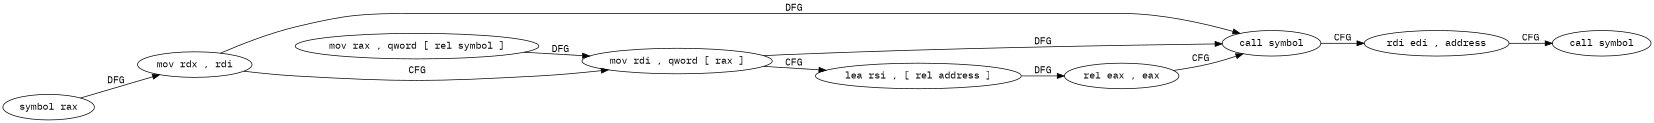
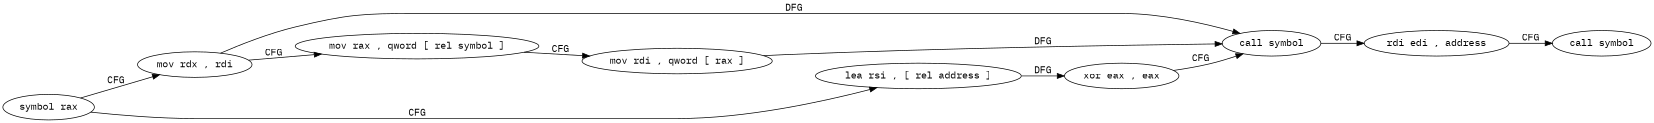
edge "mov rax , qword [ rel symbol ]" -> "mov rdi , qword [ rax ]": label "DFG" -> "CFG"
edge "mov rdi , qword [ rax ]" -> "lea rsi , [ rel address ]": now "symbol rax" -> "lea rsi , [ rel address ]"
node "rel eax , eax": label "rel eax , eax" -> "xor eax , eax"
edge "mov rdx , rdi" -> "mov rdi , qword [ rax ]": now "mov rdx , rdi" -> "mov rax , qword [ rel symbol ]"
edge "symbol rax" -> "mov rdx , rdi": label "DFG" -> "CFG"
